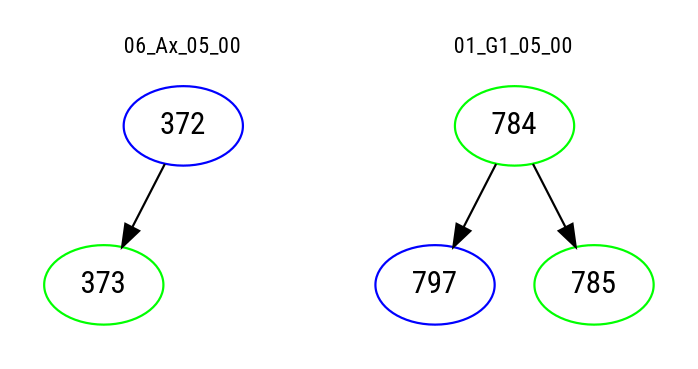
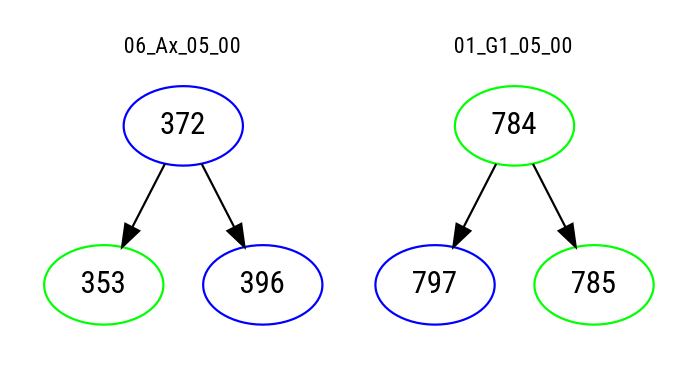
node "373": label "373" -> "353"
node "396": added
